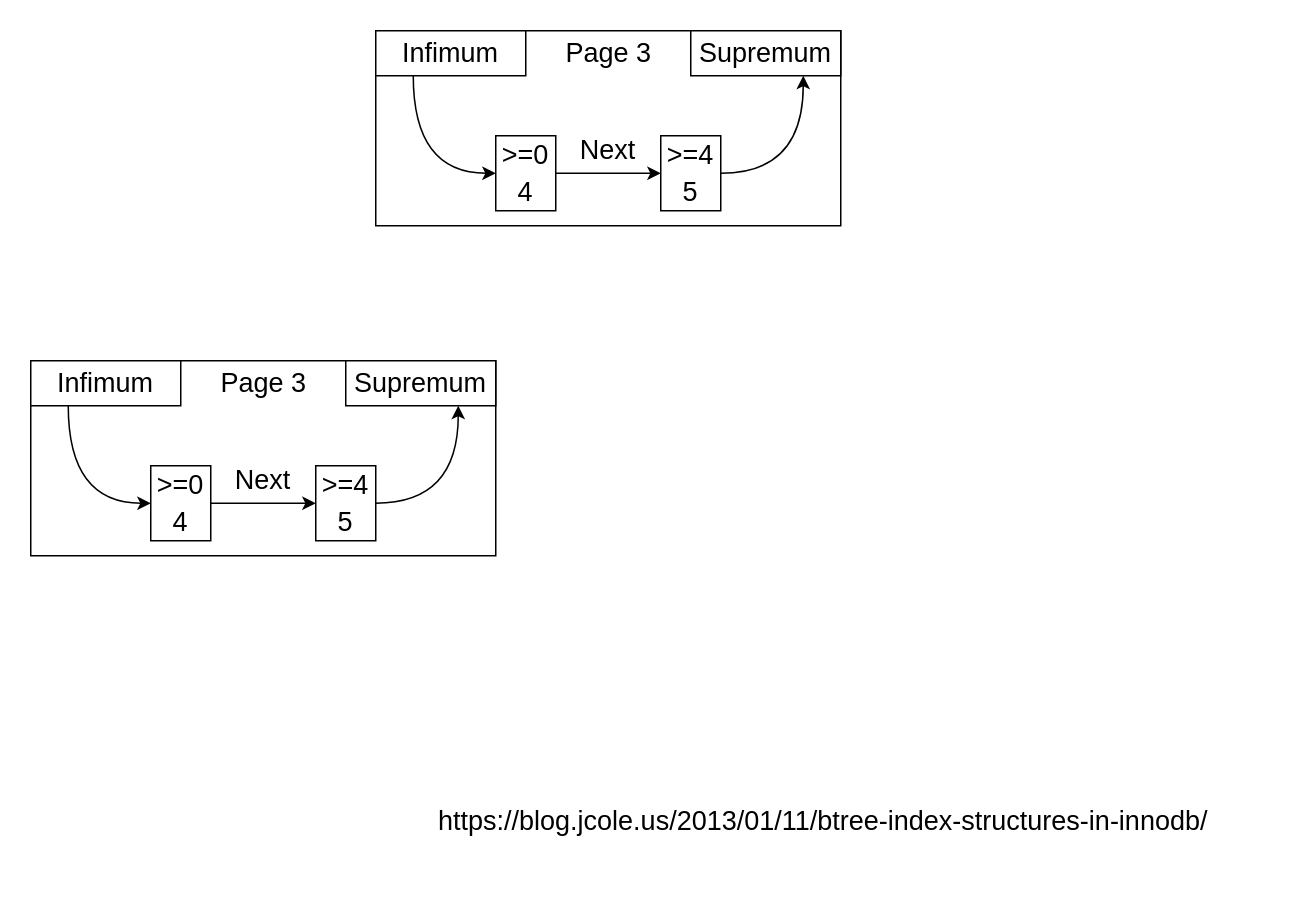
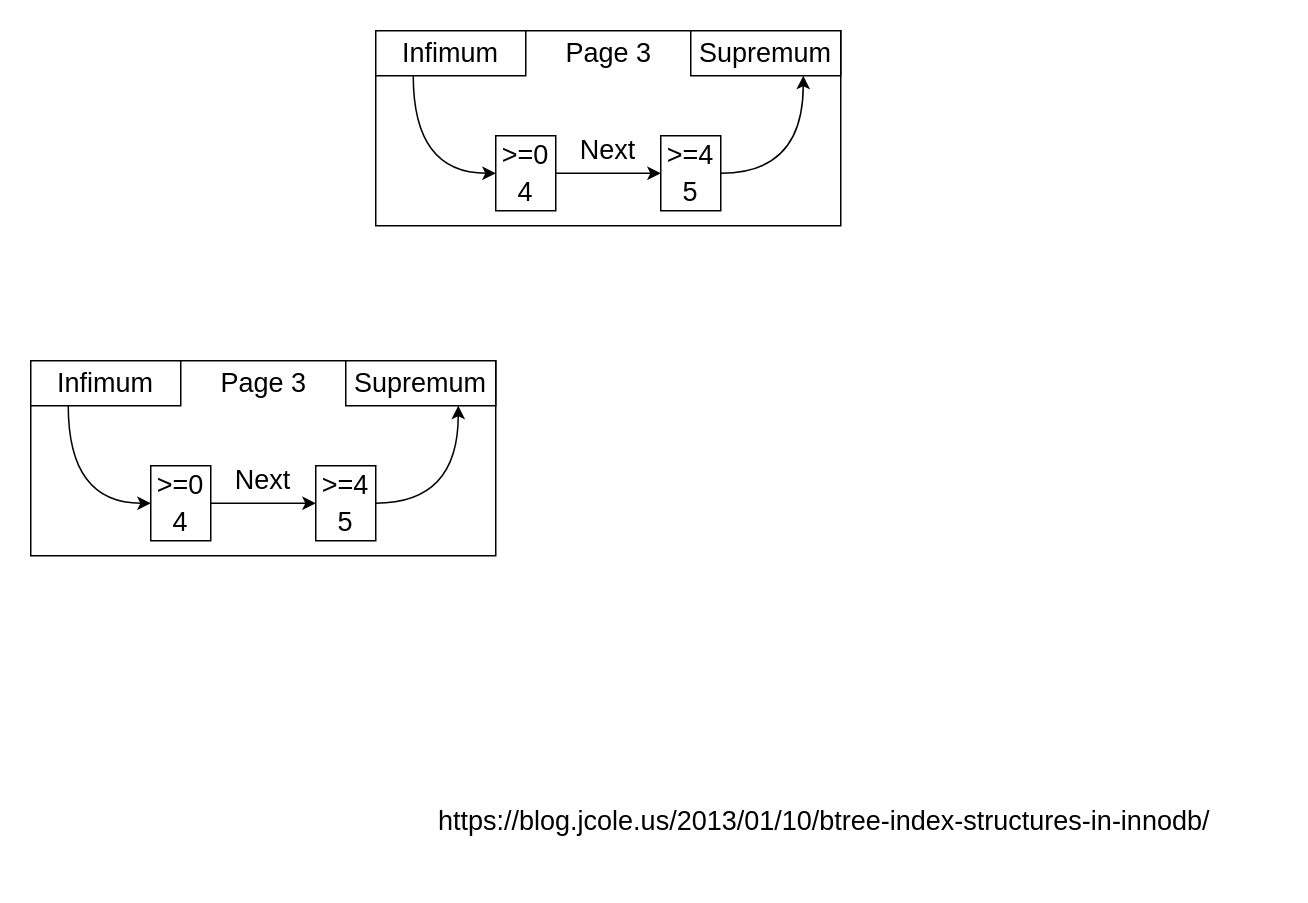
node "https://blog.jcole.us/2013/01/11/btree-index-structures-in-innodb/": label "https://blog.jcole.us/2013/01/11/btree-index-structures-in-innodb/" -> "https://blog.jcole.us/2013/01/10/btree-index-structures-in-innodb/"
